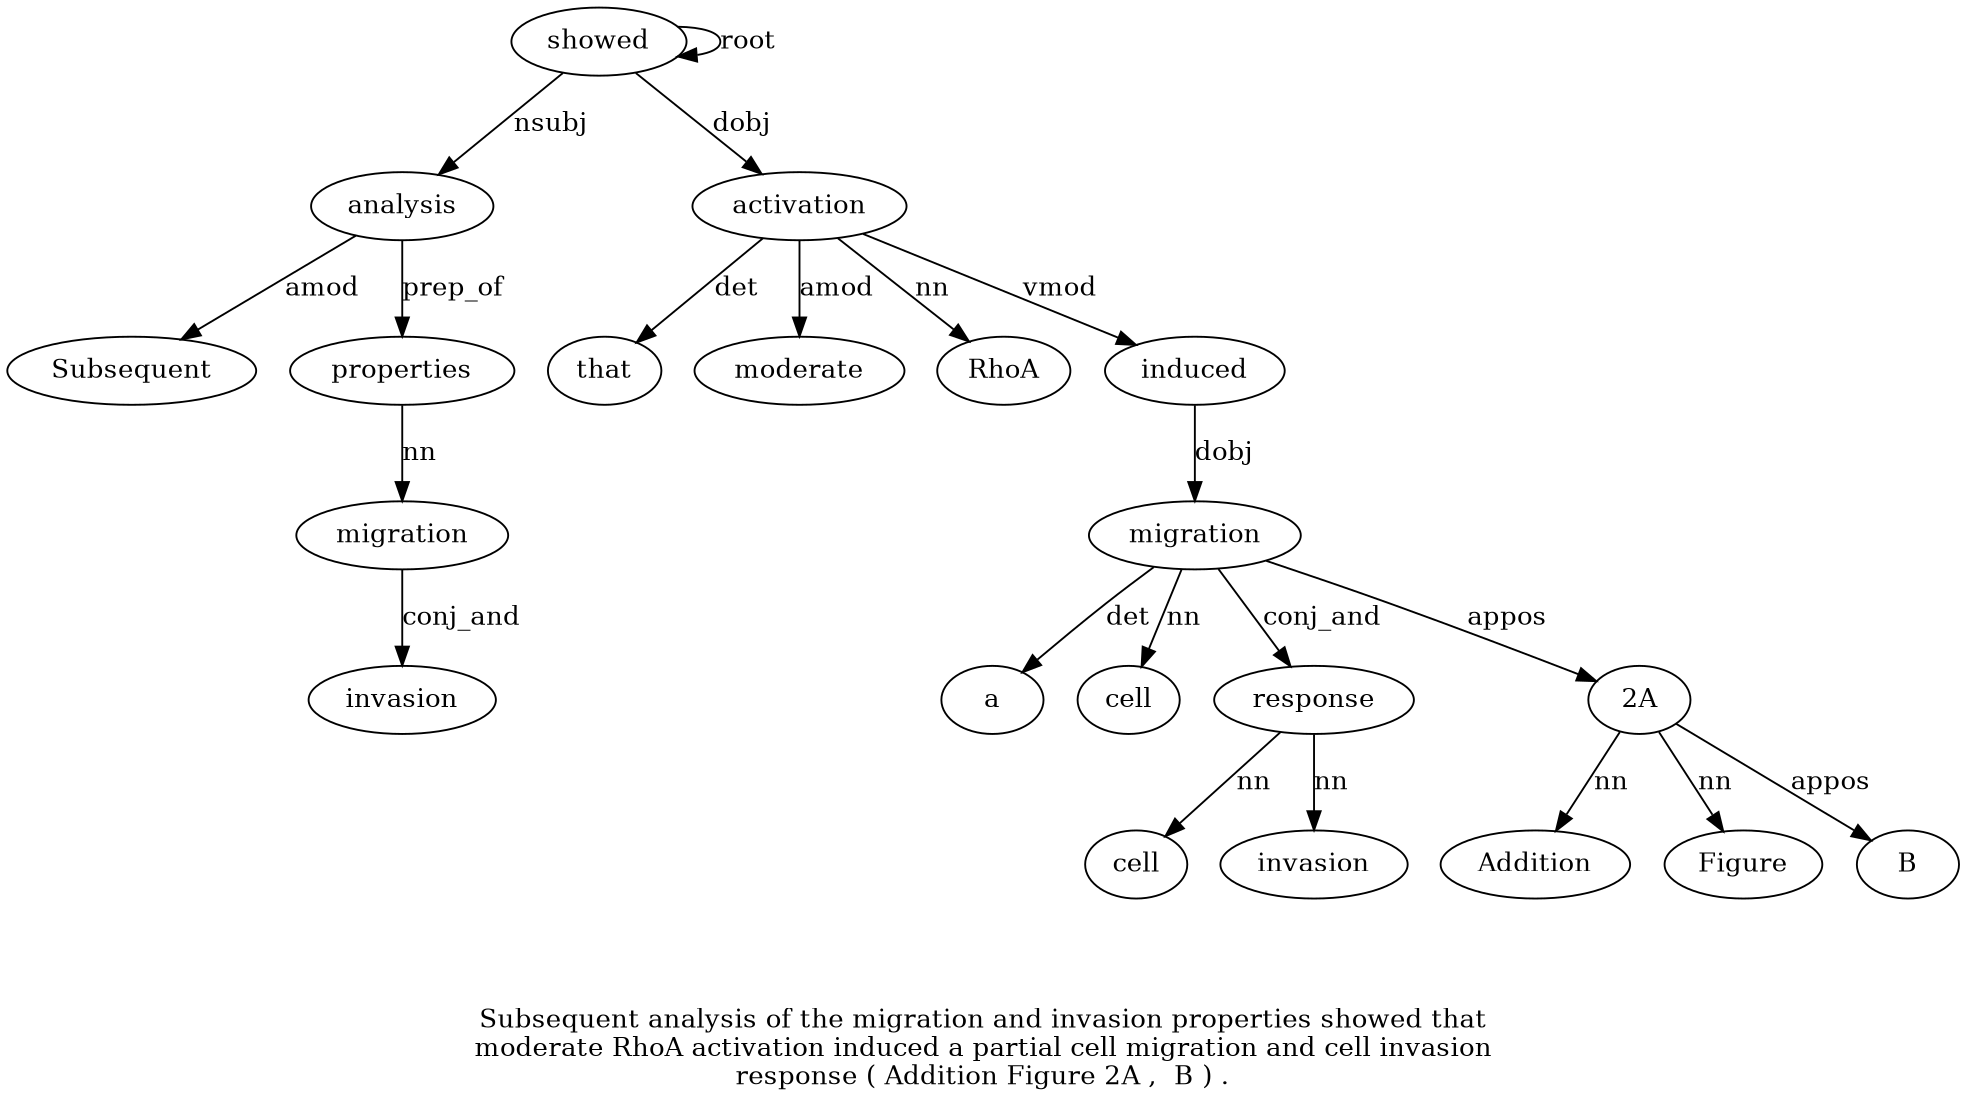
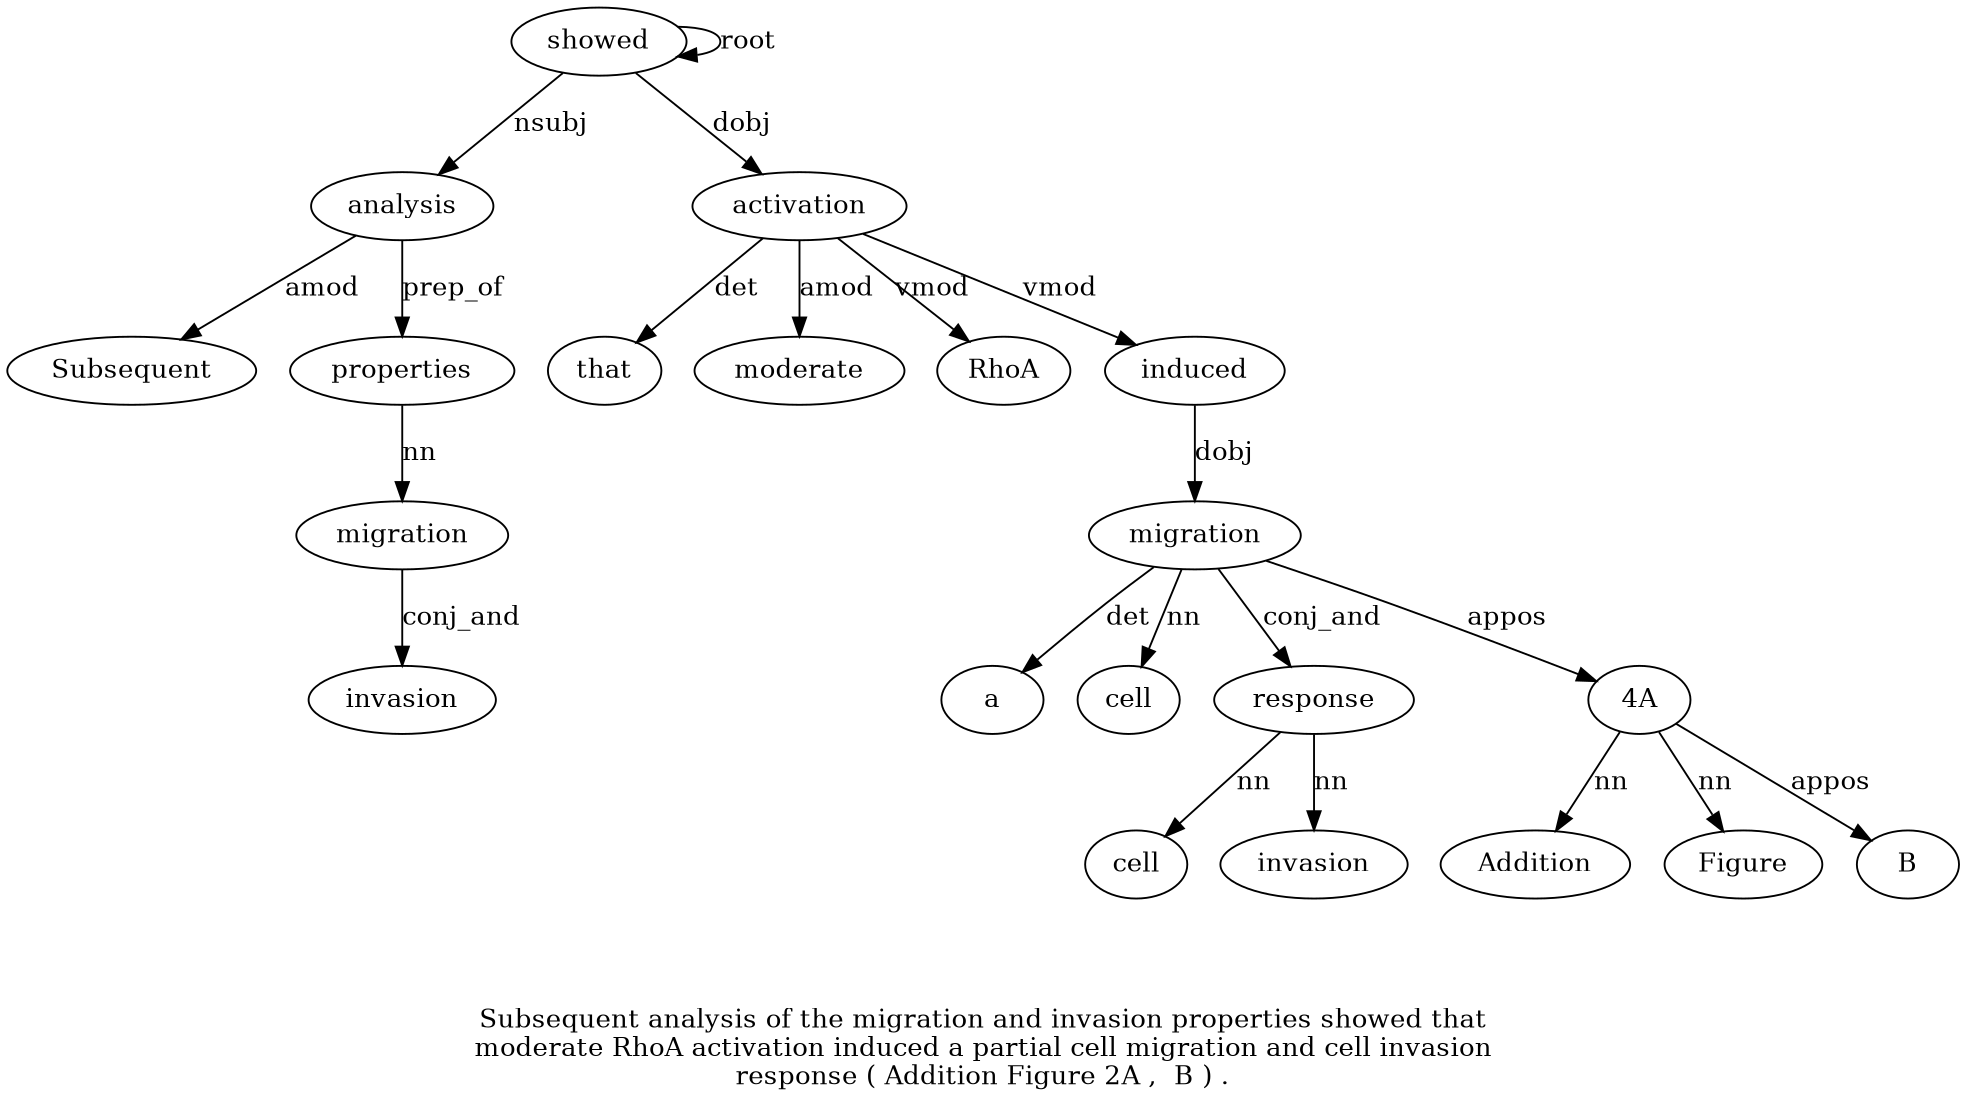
edge "activation" -> "RhoA": label "nn" -> "vmod"
node "2A": label "2A" -> "4A"
